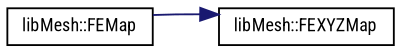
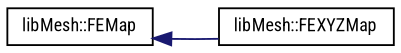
edge "libMesh::FEMap" -> "libMesh::FEXYZMap": reversed
